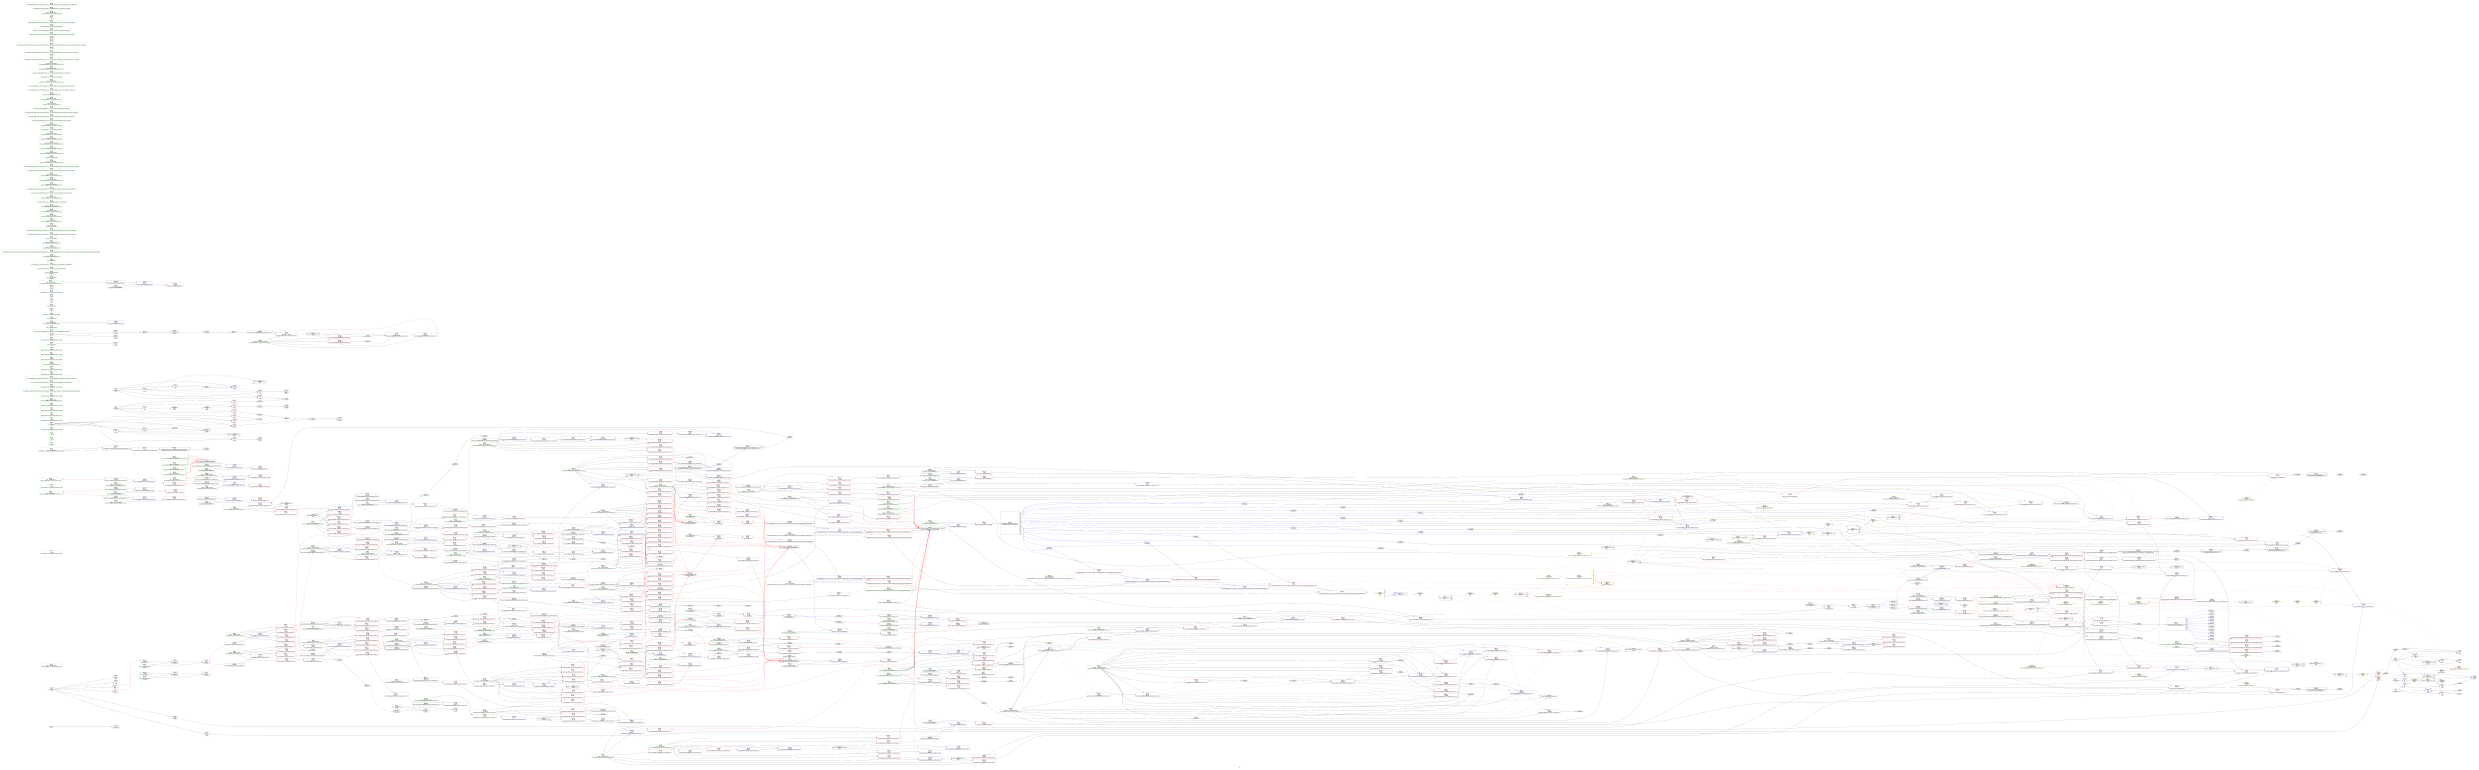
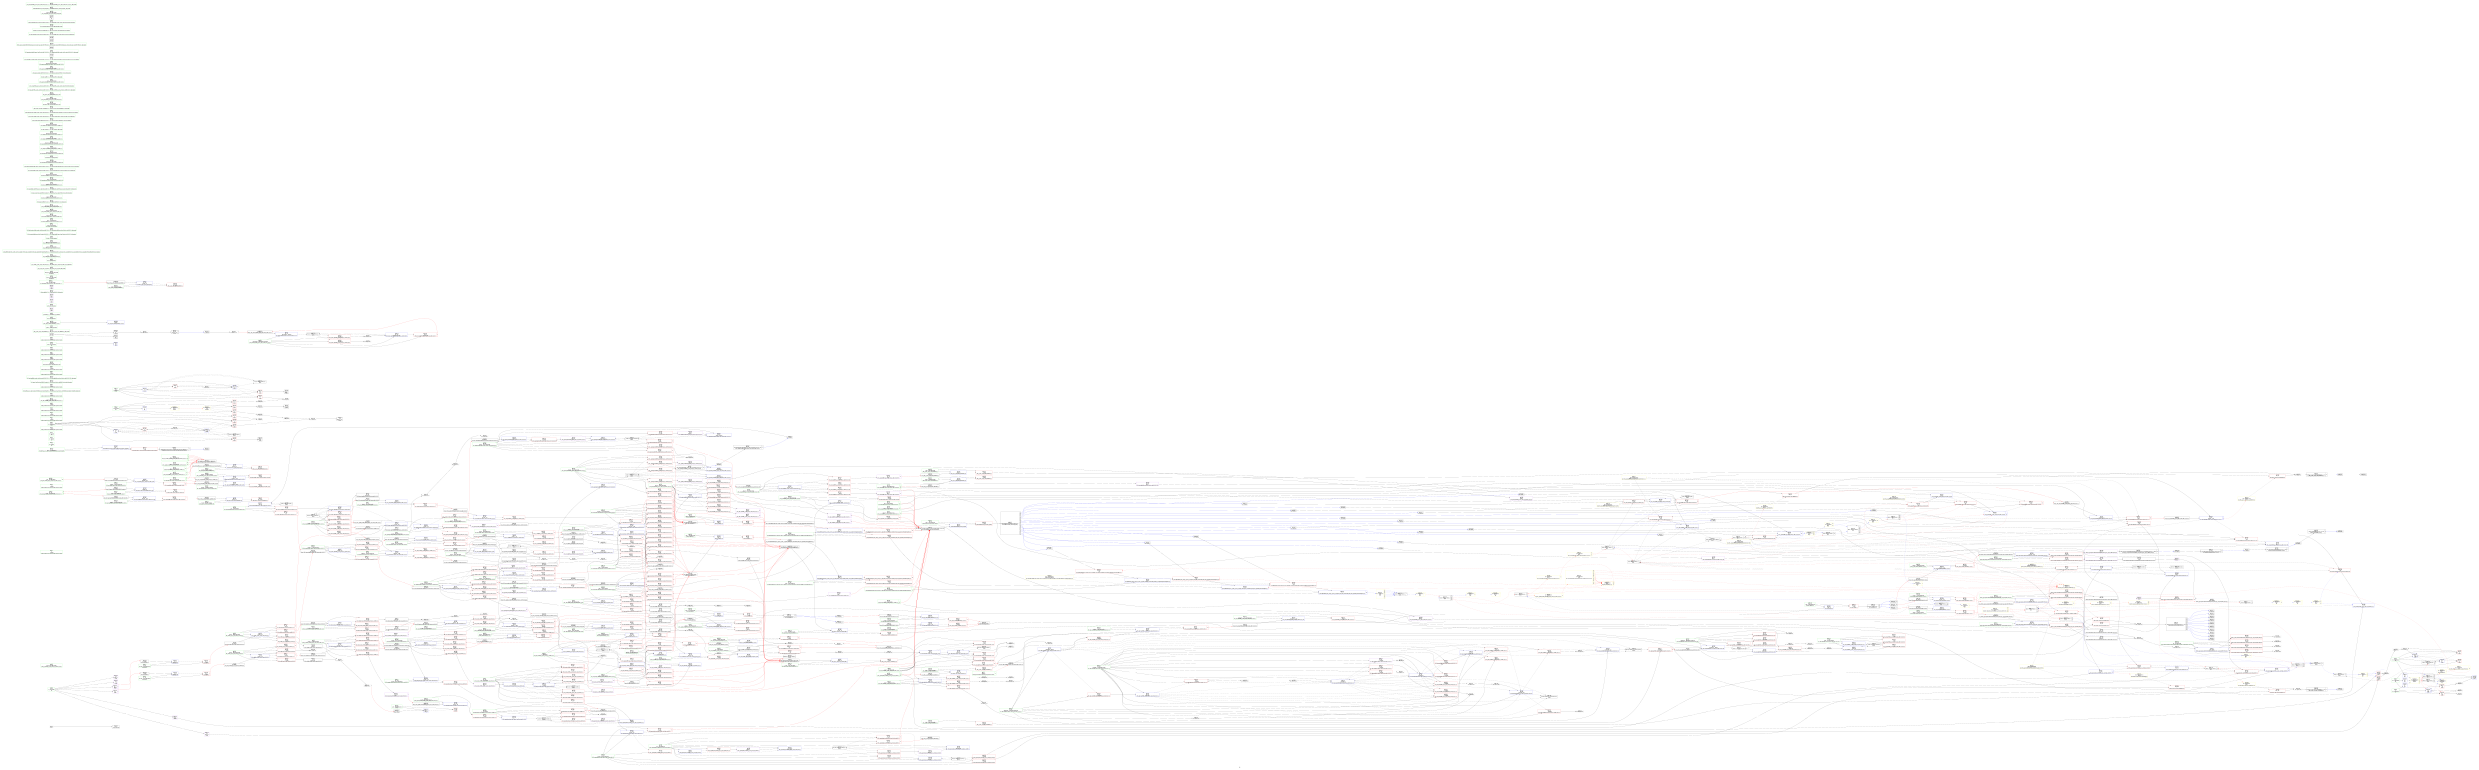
node "NodeID: 699": removed
